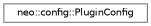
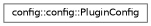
node "neo::config::PluginConfig": label "neo::config::PluginConfig" -> "config::config::PluginConfig"
